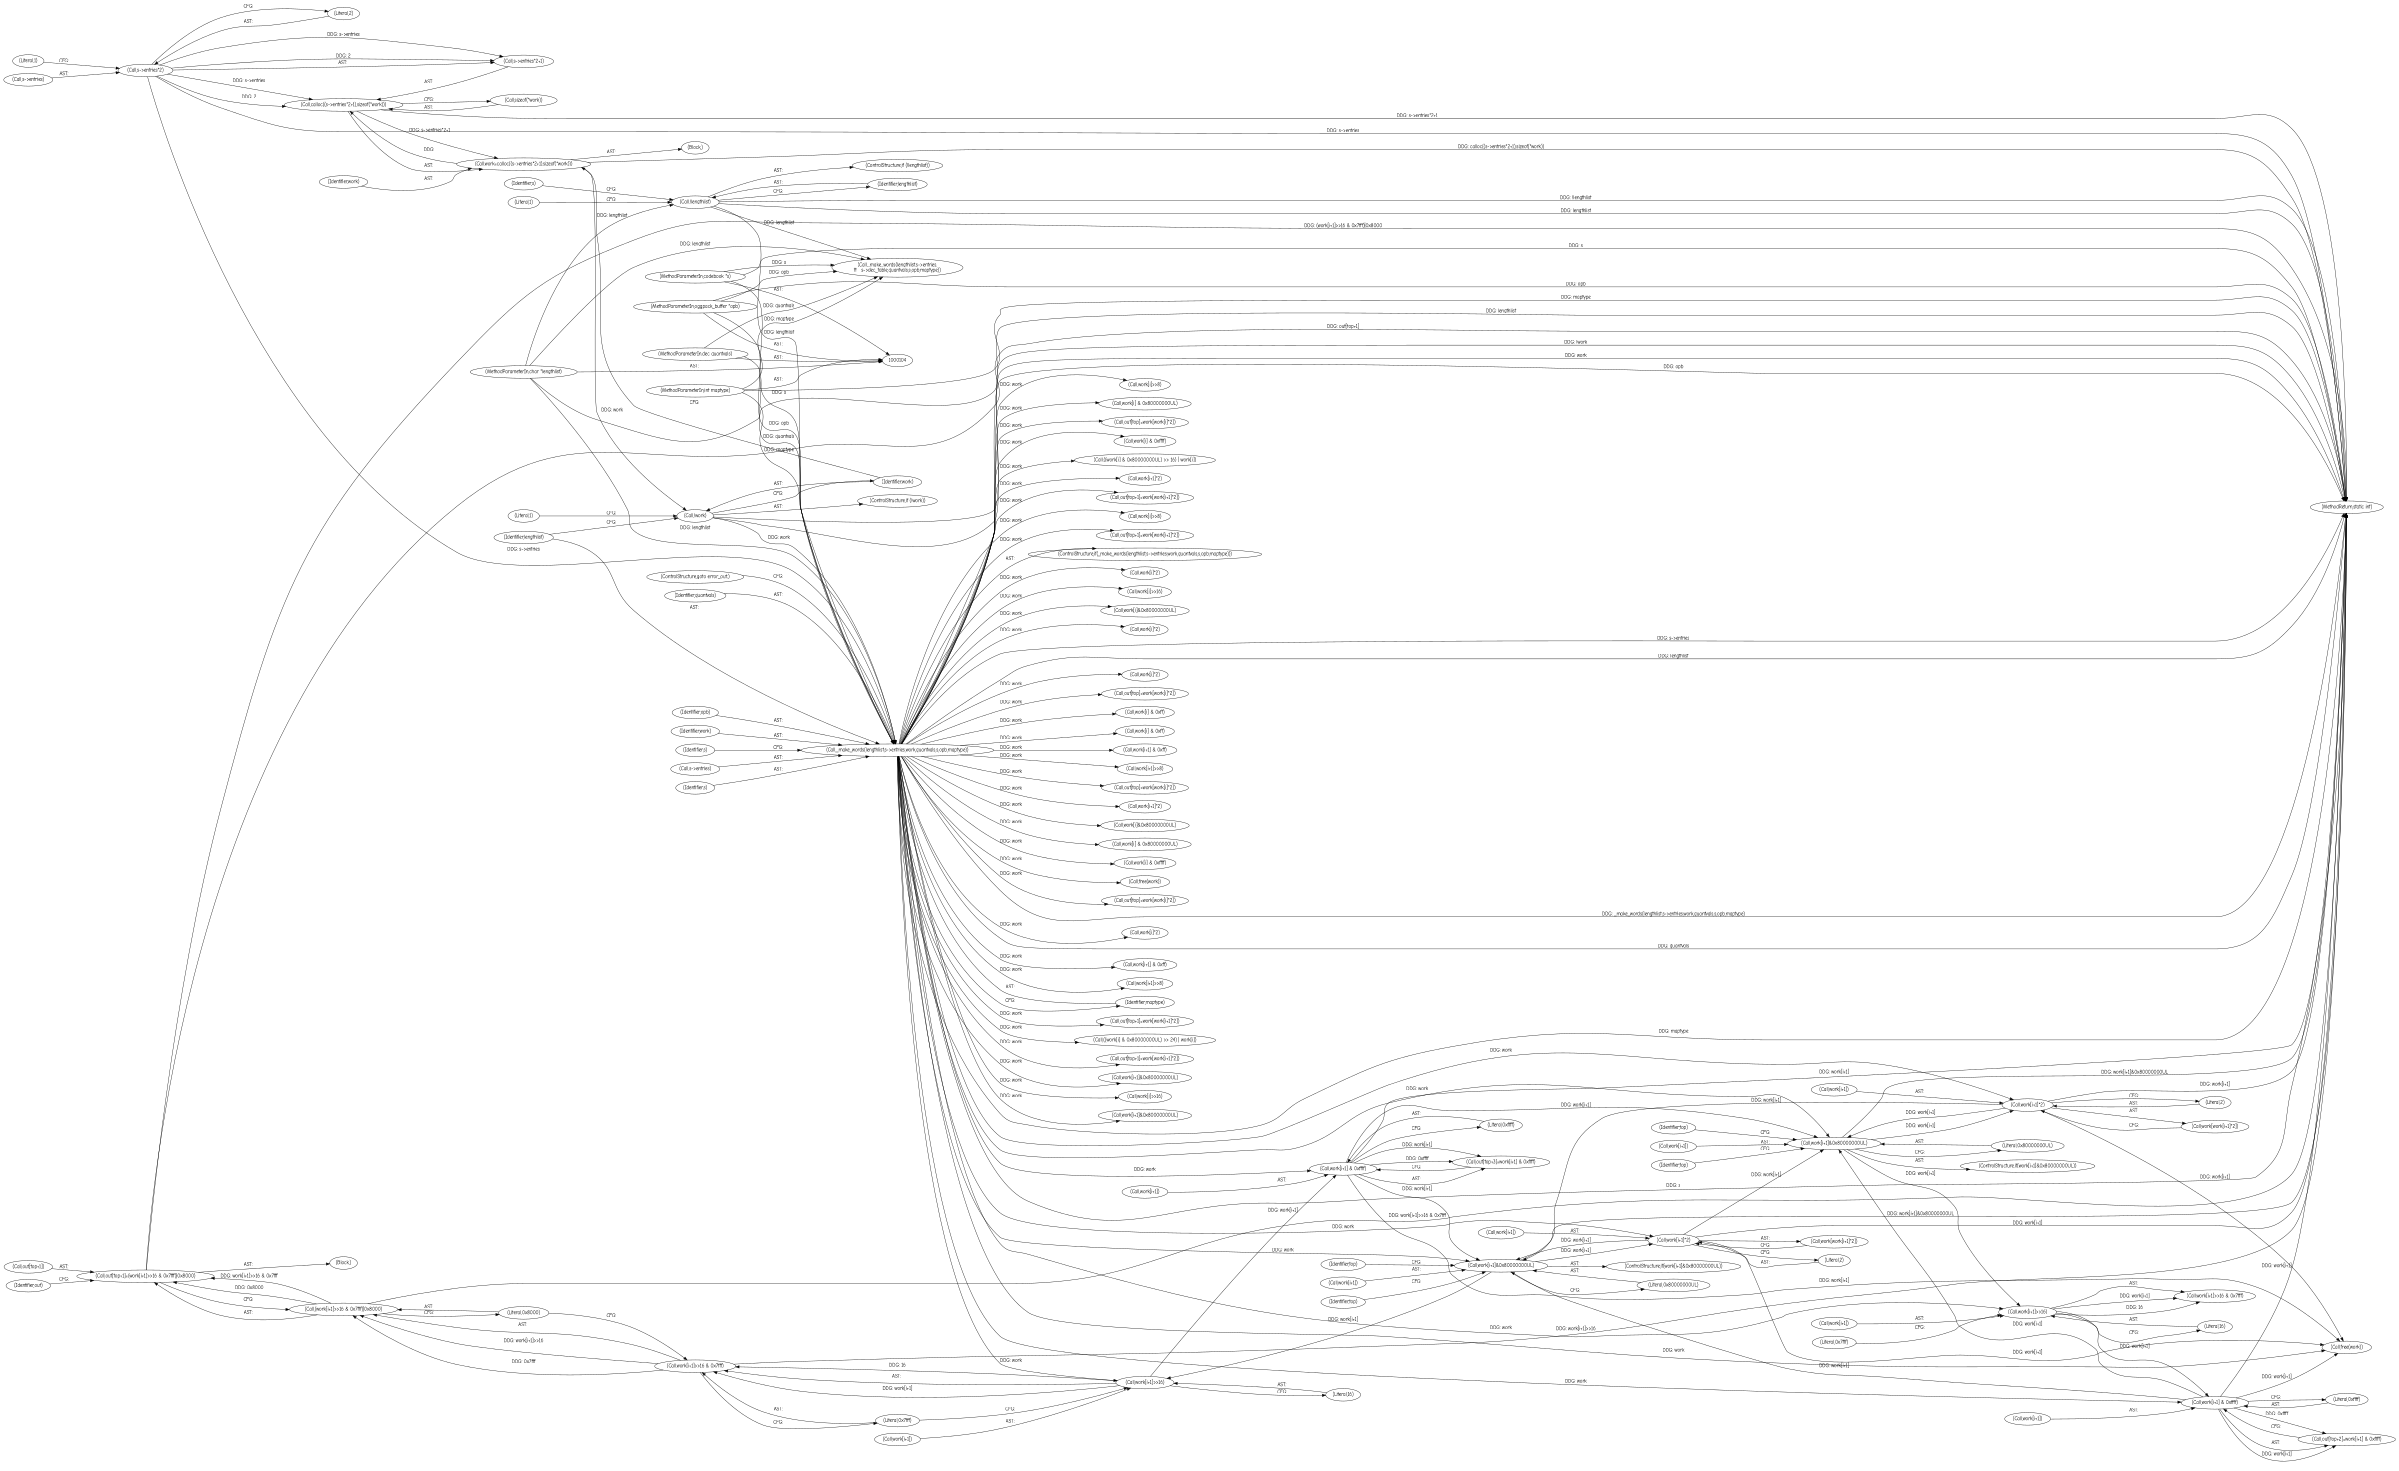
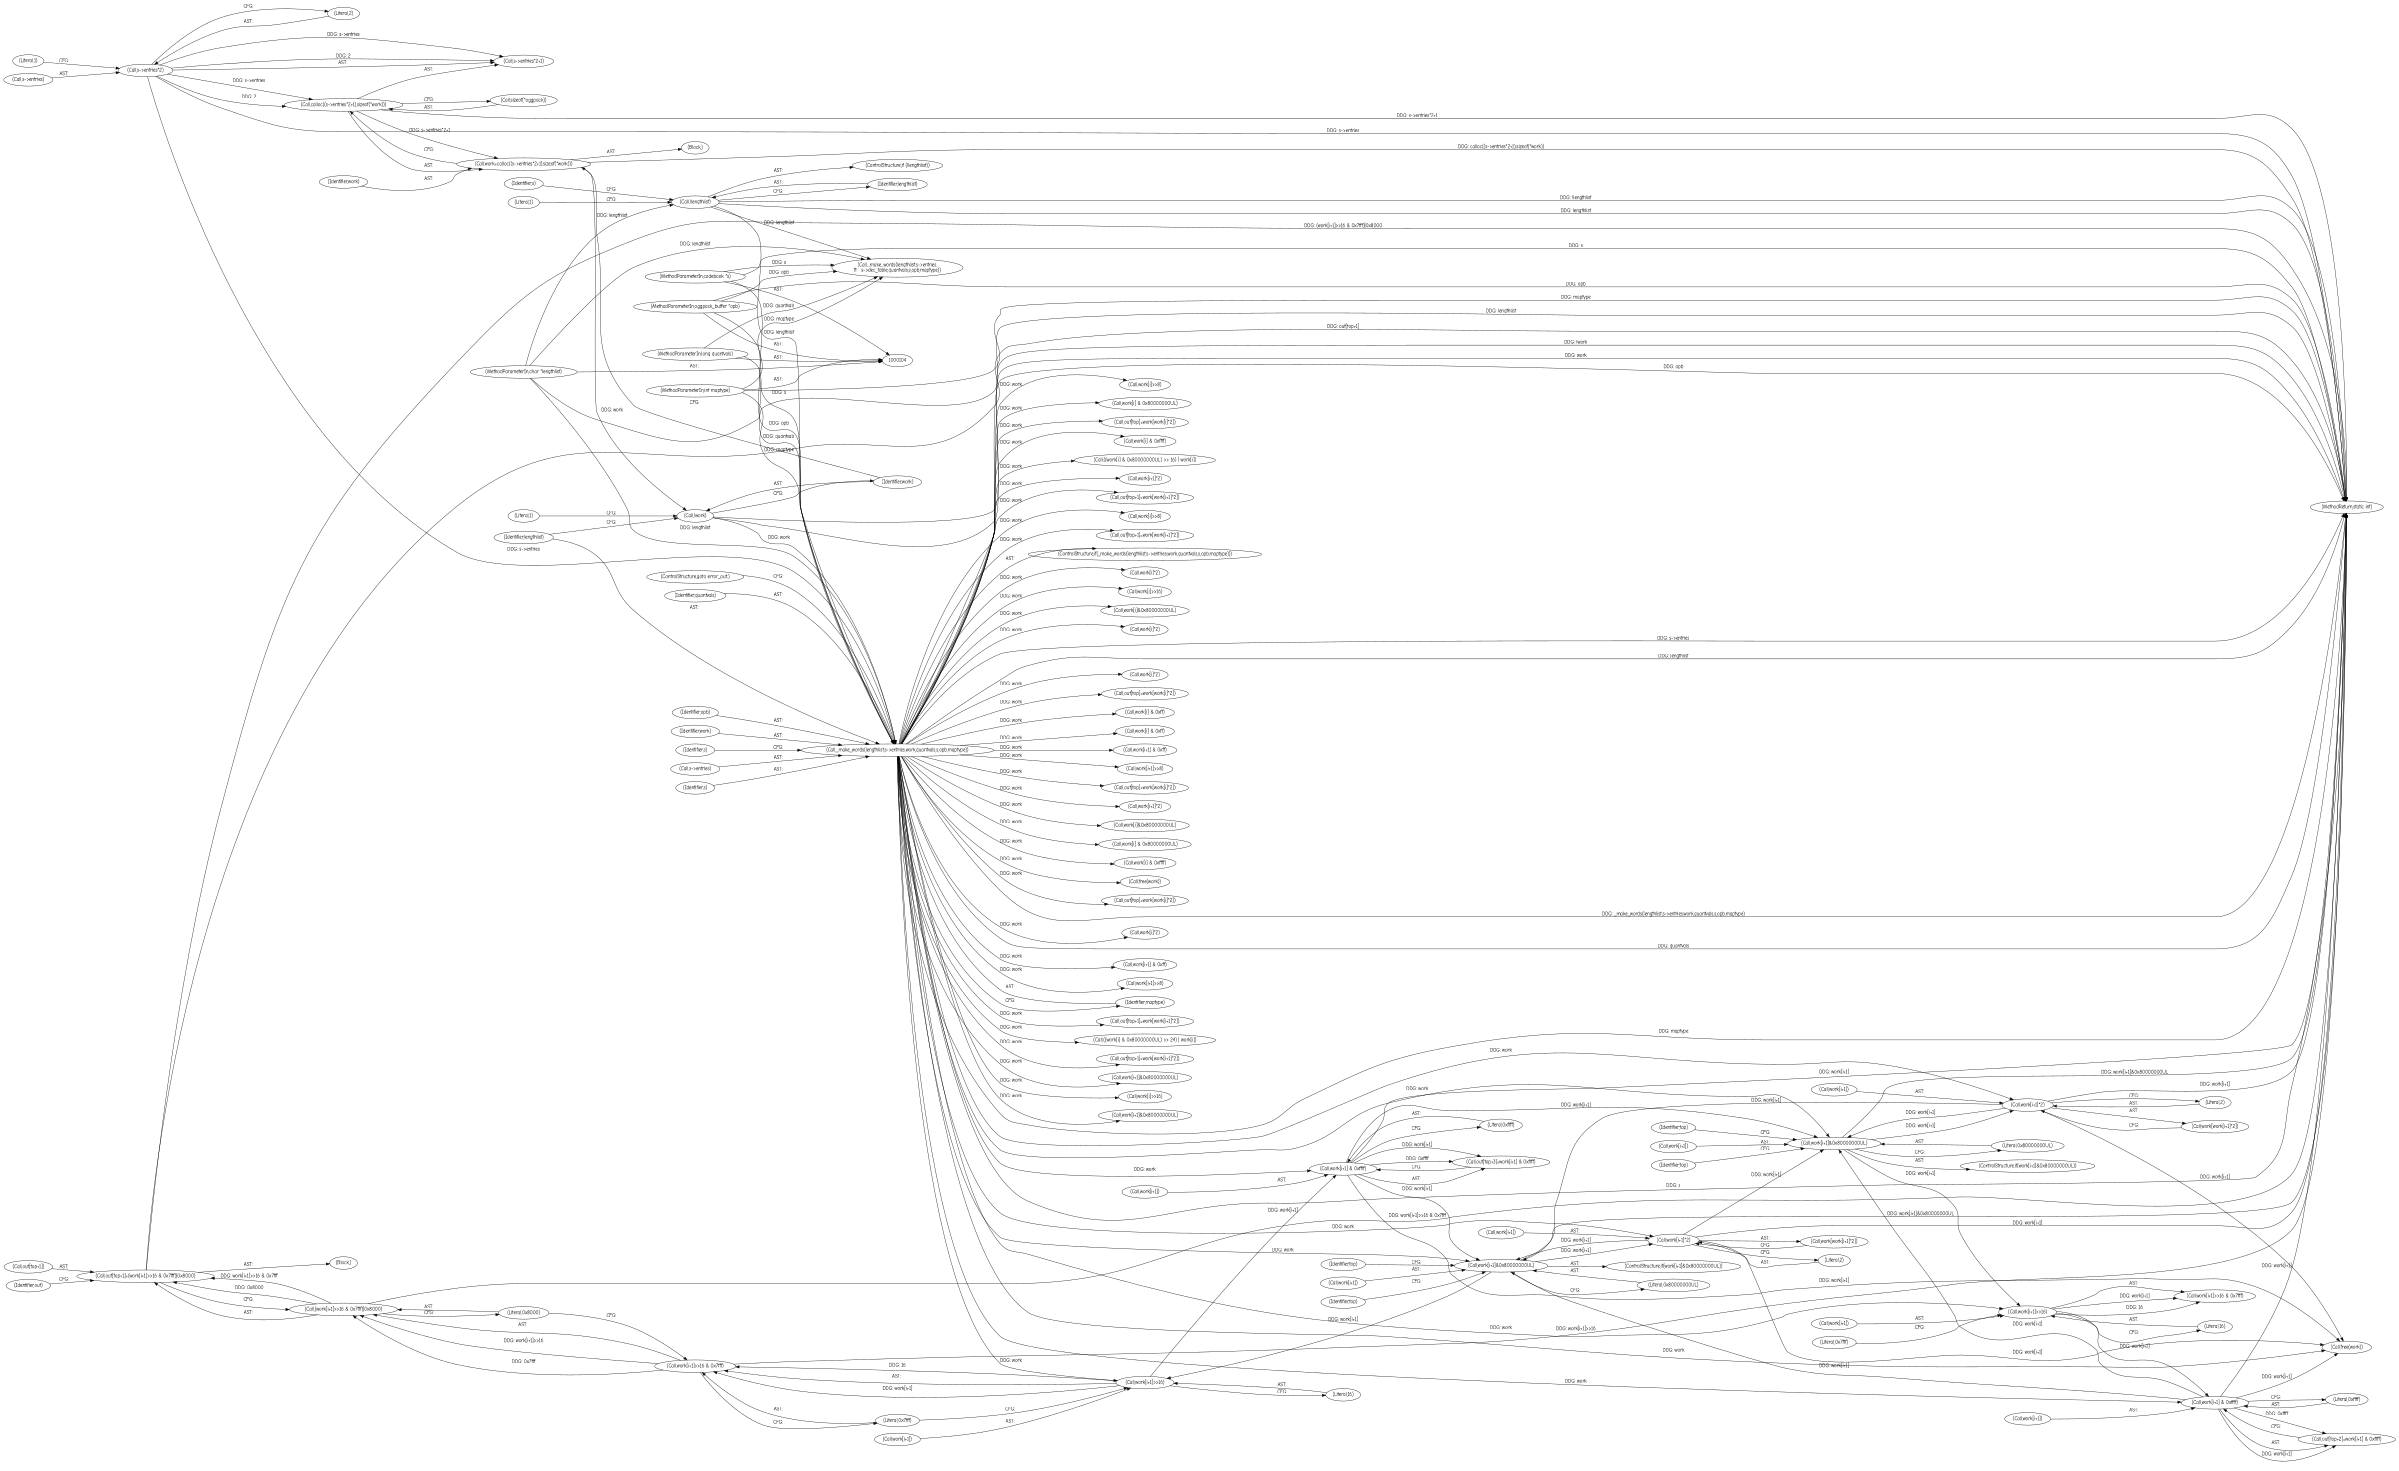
edge "(Call,s->entries*2+1)" -> "(Call,calloc((s->entries*2+1),sizeof(*work)))": reversed
node "(Call,sizeof(*work))": label "(Call,sizeof(*work))" -> "(Call,sizeof(*oggpack))"
edge "(Call,work=calloc((s->entries*2+1),sizeof(*work)))" -> "(Call,calloc((s->entries*2+1),sizeof(*work)))": label "DDG: " -> "CFG: "
node "(MethodParameterIn,dec quantvals)": label "(MethodParameterIn,dec quantvals)" -> "(MethodParameterIn,long quantvals)"
node "(ControlStructure,if (!work))": removed
